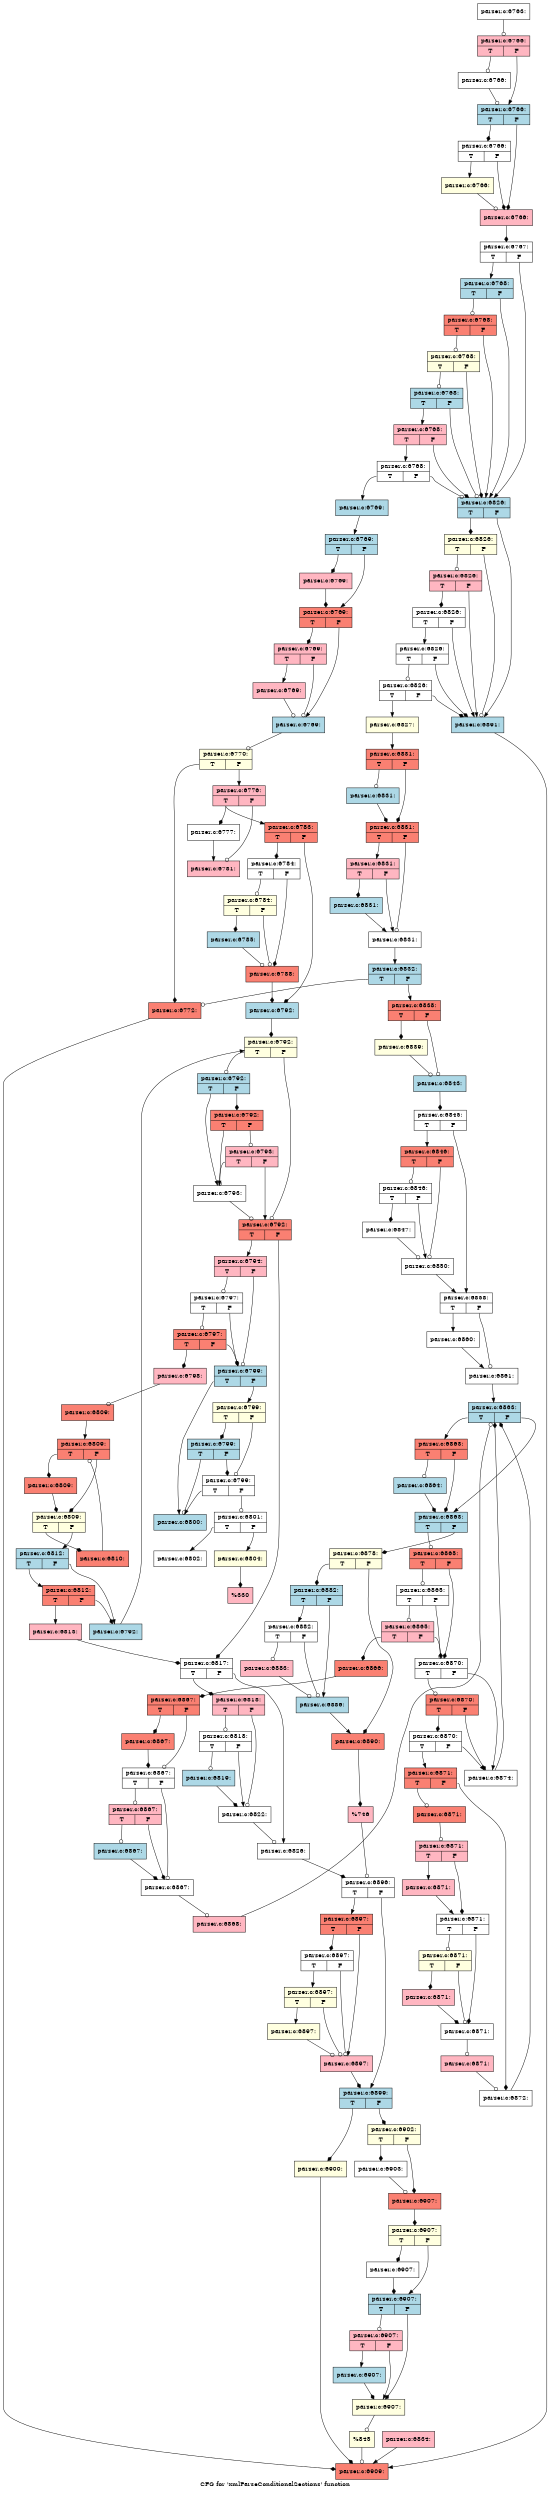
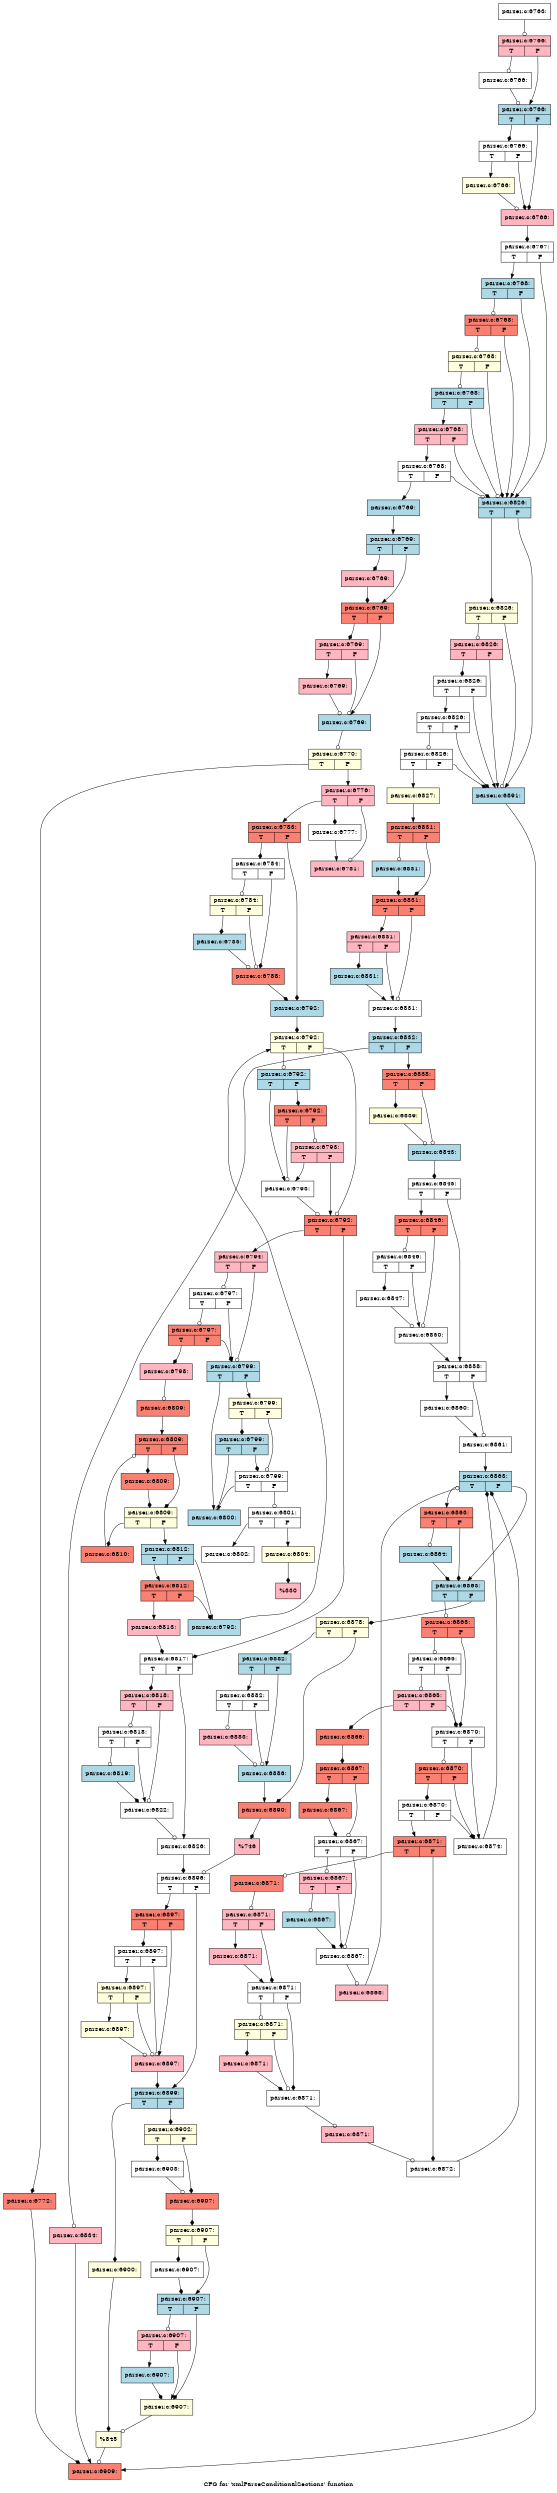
edge "parser.c:6832:" -> "parser.c:6772:": now "parser.c:6832:" -> "parser.c:6834:"
edge "parser.c:6900:" -> "parser.c:6909:": now "parser.c:6900:" -> "%845"
